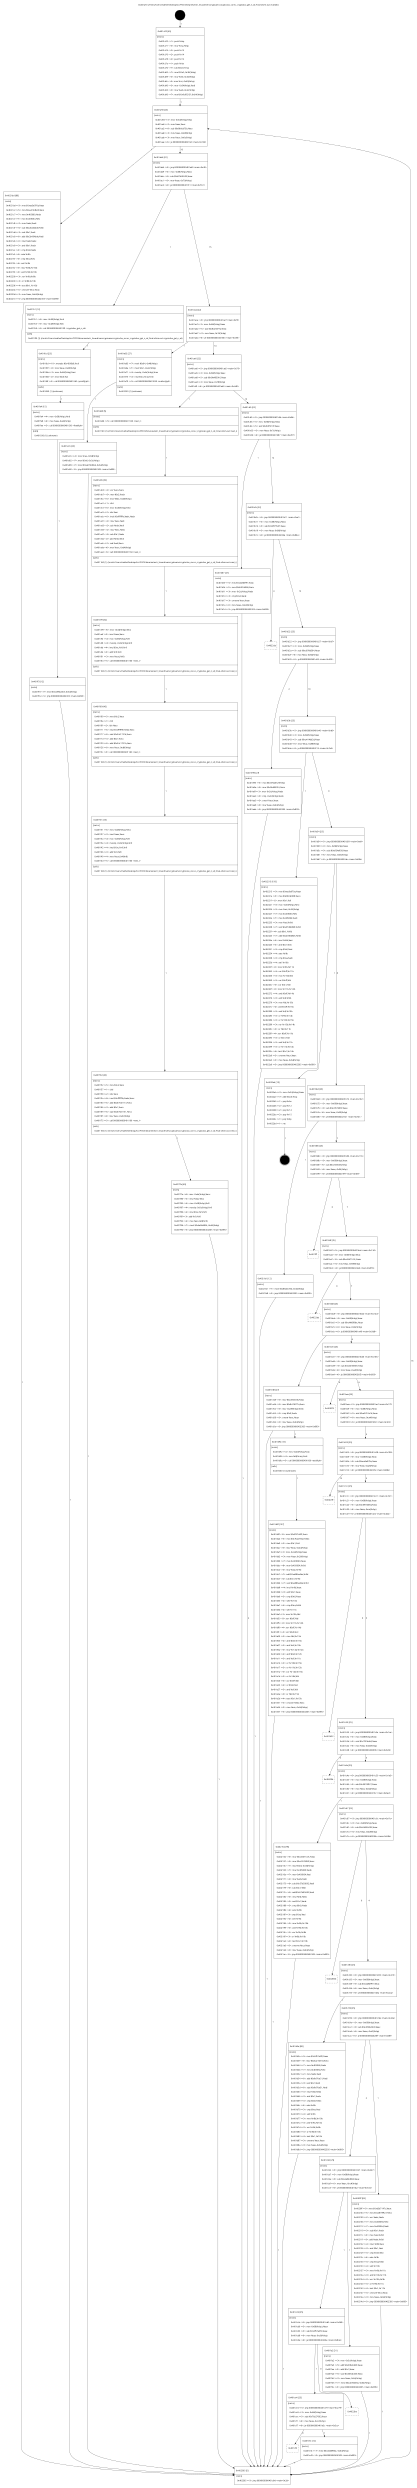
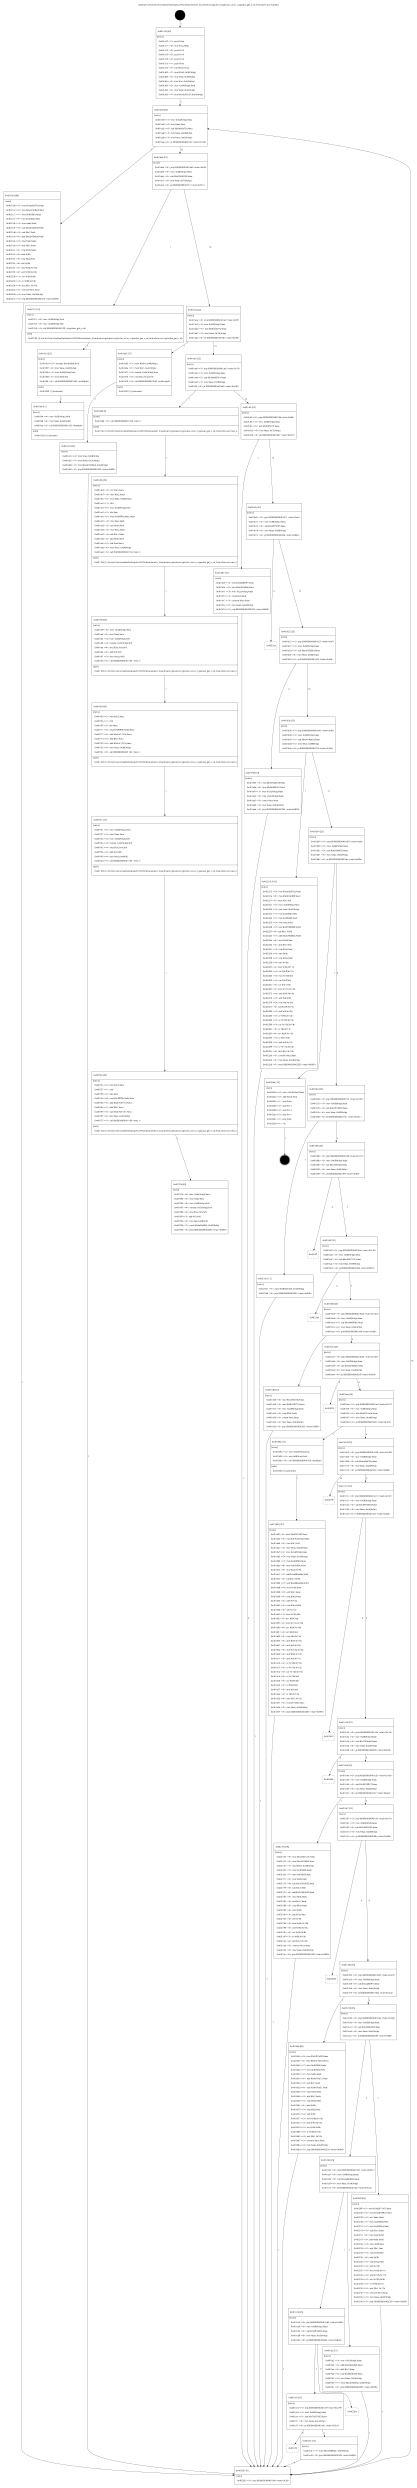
node "0x401ff3 [12]": removed
edge "0x401e48 [27]" -> "0x401d92 [13]": now "0x401bea [25]" -> "0x401d92 [13]"
edge "0x401c4e [25]" -> "0x401c67 [25]": added, label "4"
edge "0x401f7a [40]" -> "0x402305 [5]": removed, label "1"
edge "0x401c80 [25]" -> "0x401c99 [25]": added, label "3"
